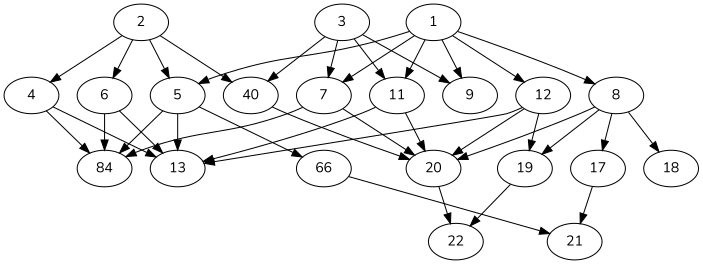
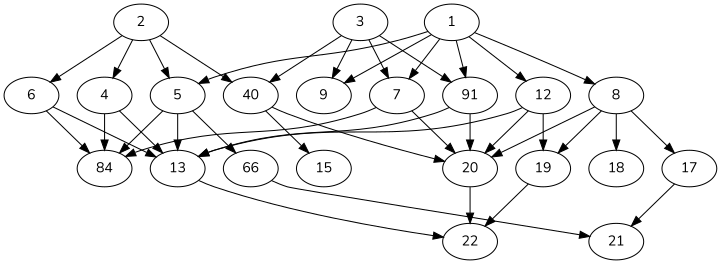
node "11": label "11" -> "91"
node "15": added
edge "13" -> "22": added
